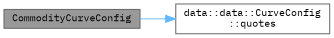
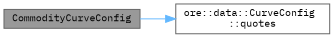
node "data::data::CurveConfig ::quotes": label "data::data::CurveConfig ::quotes" -> "ore::data::CurveConfig ::quotes"
